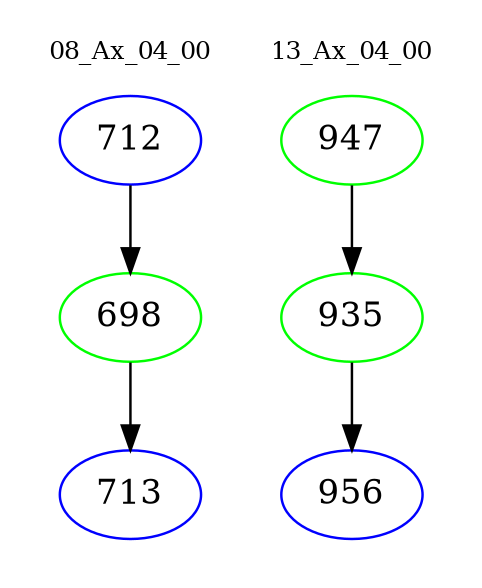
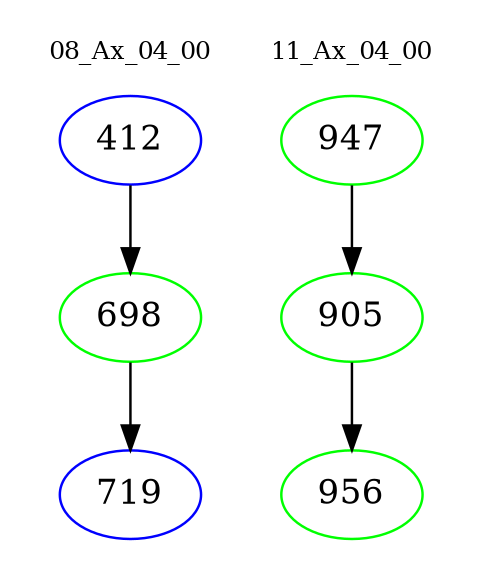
cluster "13_Ax_04_00": label "13_Ax_04_00" -> "11_Ax_04_00"
node "712": label "712" -> "412"
node "935": label "935" -> "905"
node "713": label "713" -> "719"
node "956": color blue -> green
